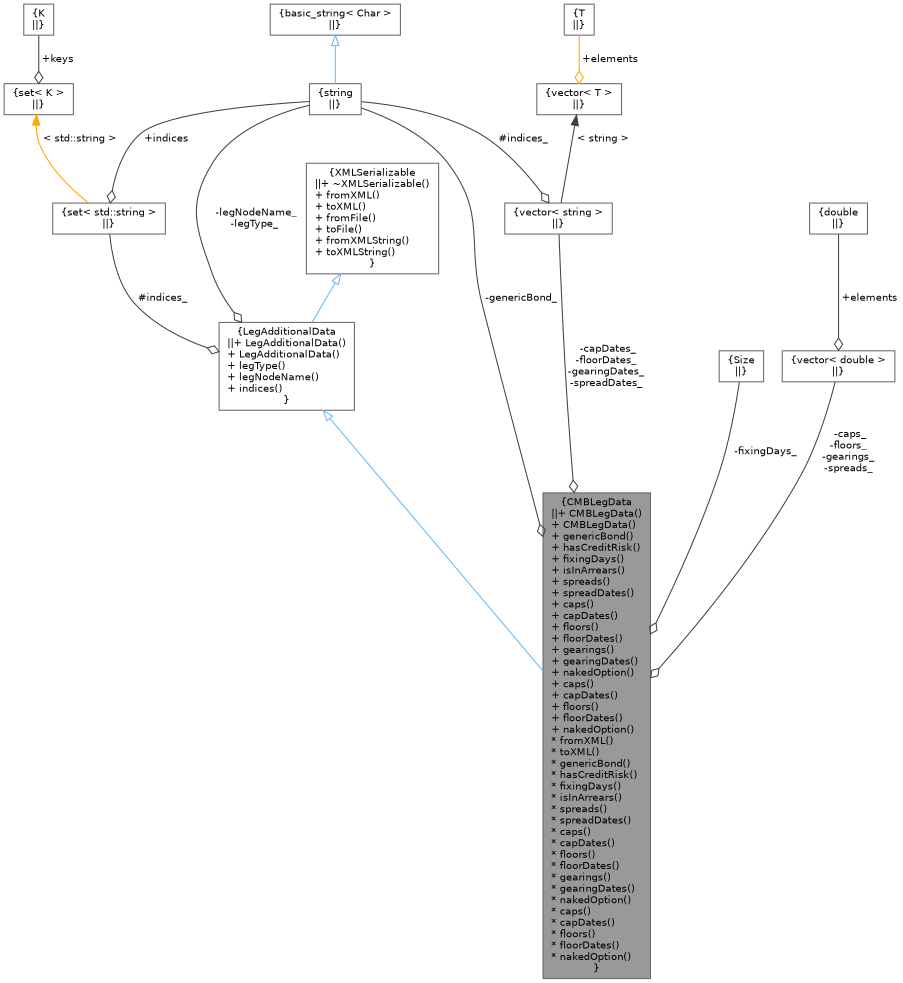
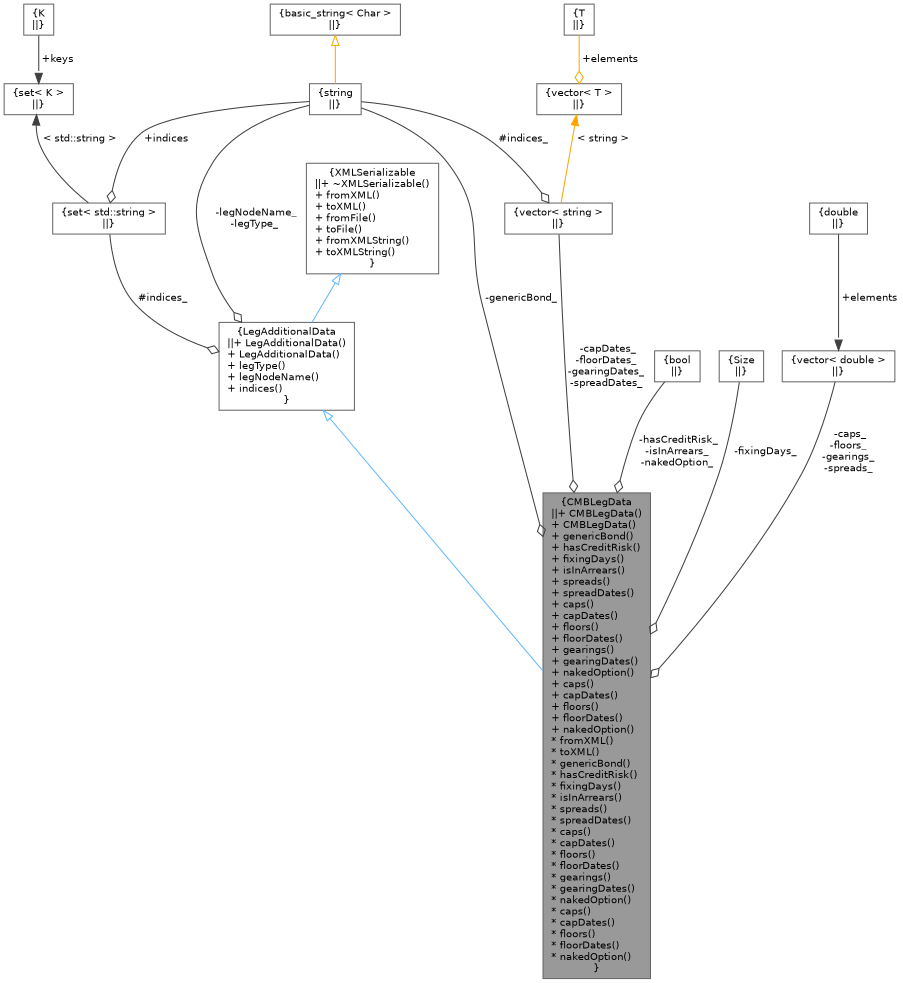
edge "{K ||}" -> "{set< K > ||}": arrowhead odiamond -> normal
edge "{string ||}" -> "{basic_string< Char > ||}": color steelblue1 -> orange
edge "{vector< string > ||}" -> "{vector< T > ||}": color grey25 -> orange
edge "{set< std::string > ||}" -> "{set< K > ||}": color orange -> grey25
edge "{double ||}" -> "{vector< double > ||}": arrowhead odiamond -> normal
node "{bool ||}": added
